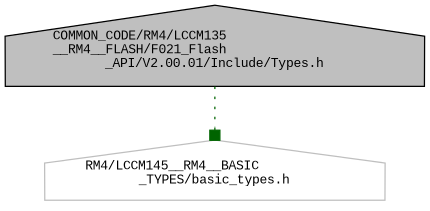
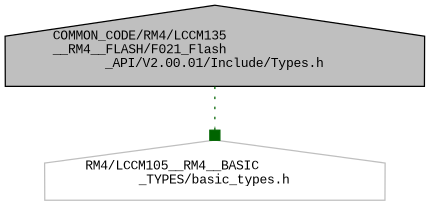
node "RM4/LCCM145__RM4__BASIC _TYPES/basic_types.h": label "RM4/LCCM145__RM4__BASIC _TYPES/basic_types.h" -> "RM4/LCCM105__RM4__BASIC _TYPES/basic_types.h"
